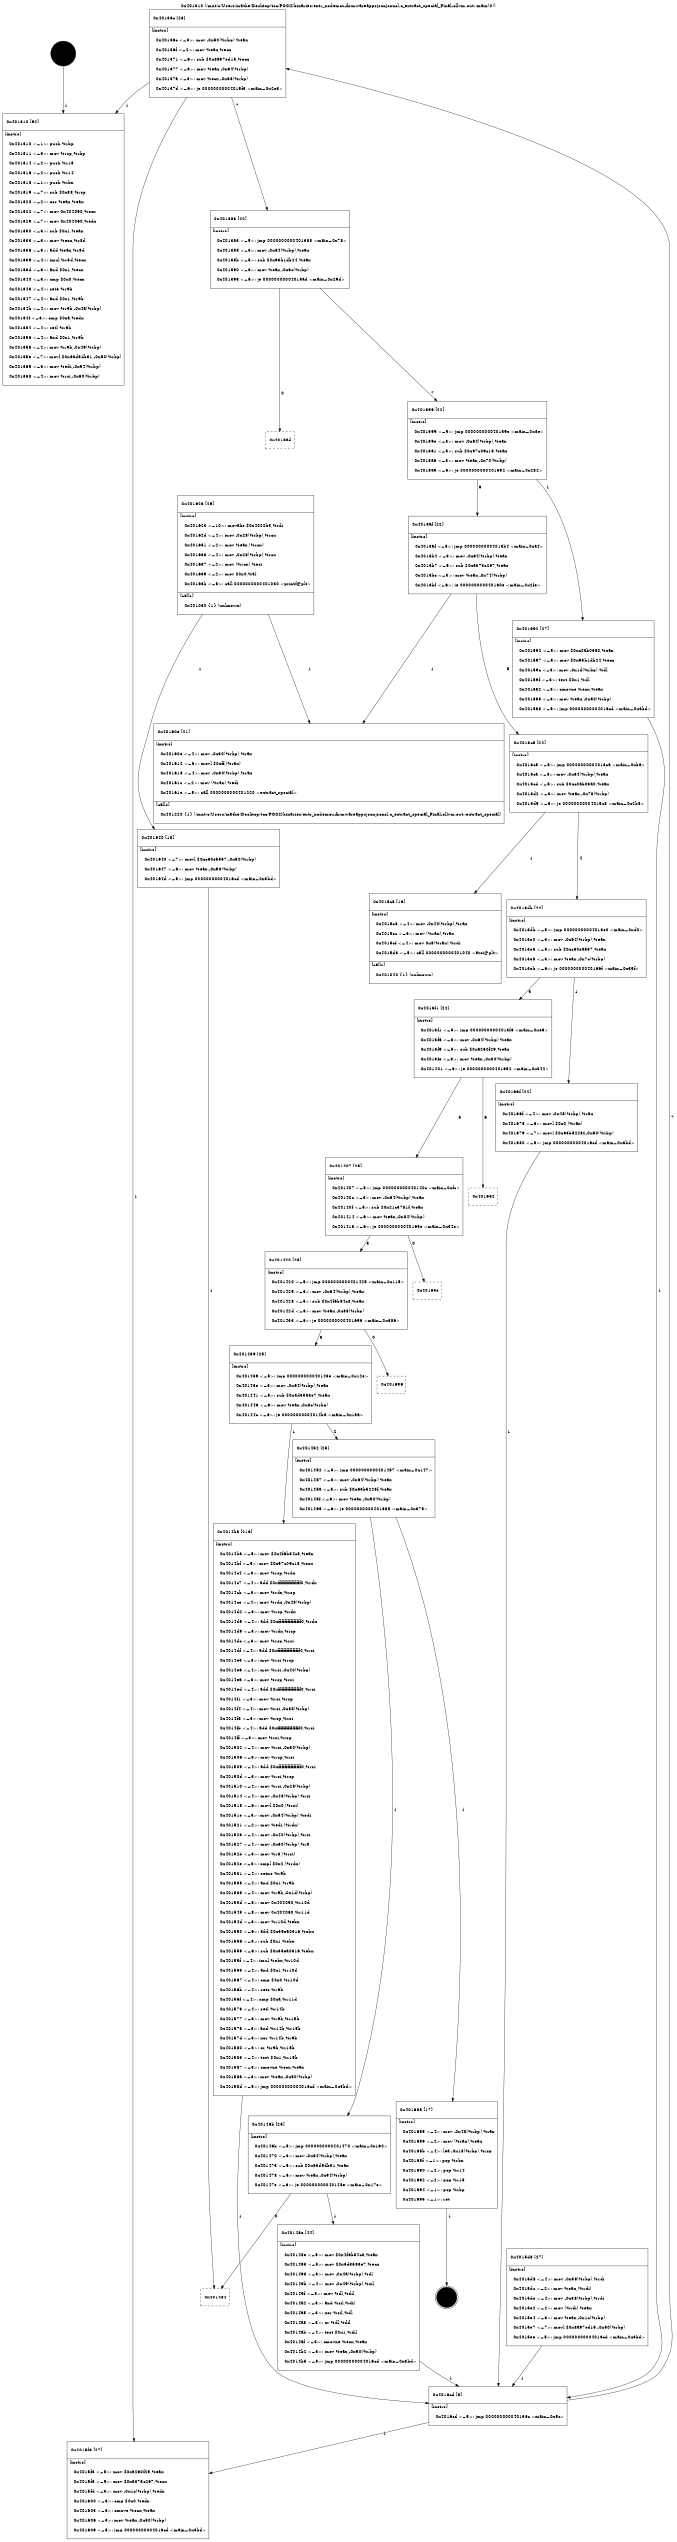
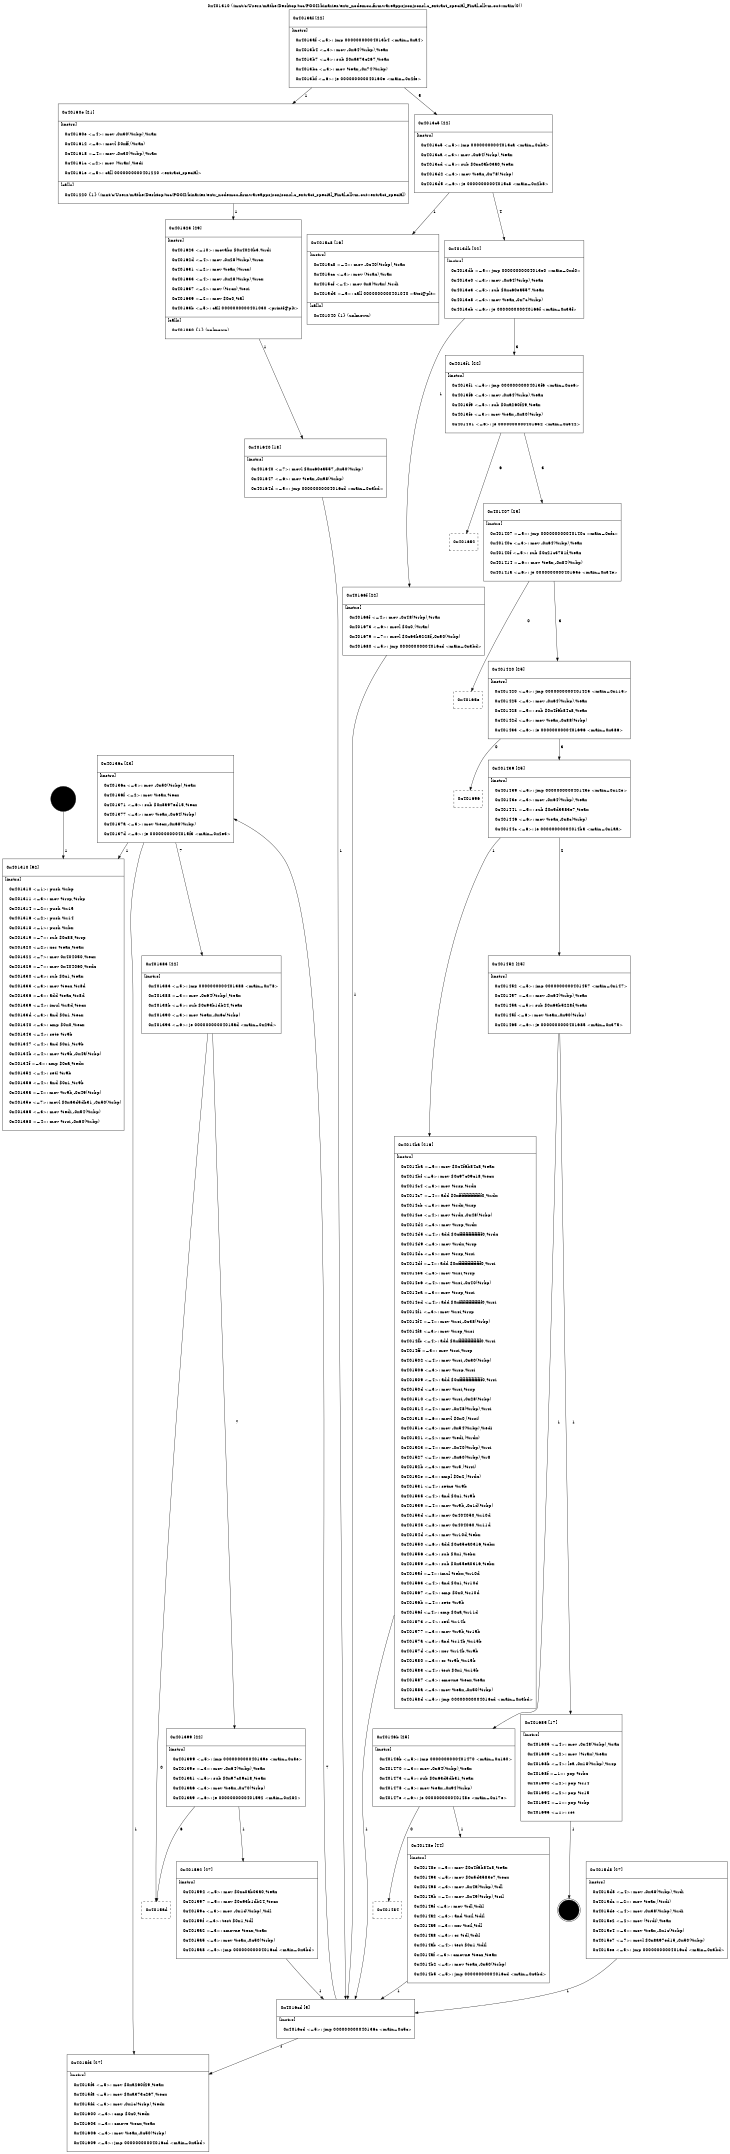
edge "0x401399 [22]" -> "0x4013af [22]": now "0x401399 [22]" -> "0x4015ad"
edge "0x401623 [29]" -> "0x40160e [21]": reversed
edge "0x401640 [18]" -> "0x401484": now "0x401640 [18]" -> "0x4016cd [5]"
